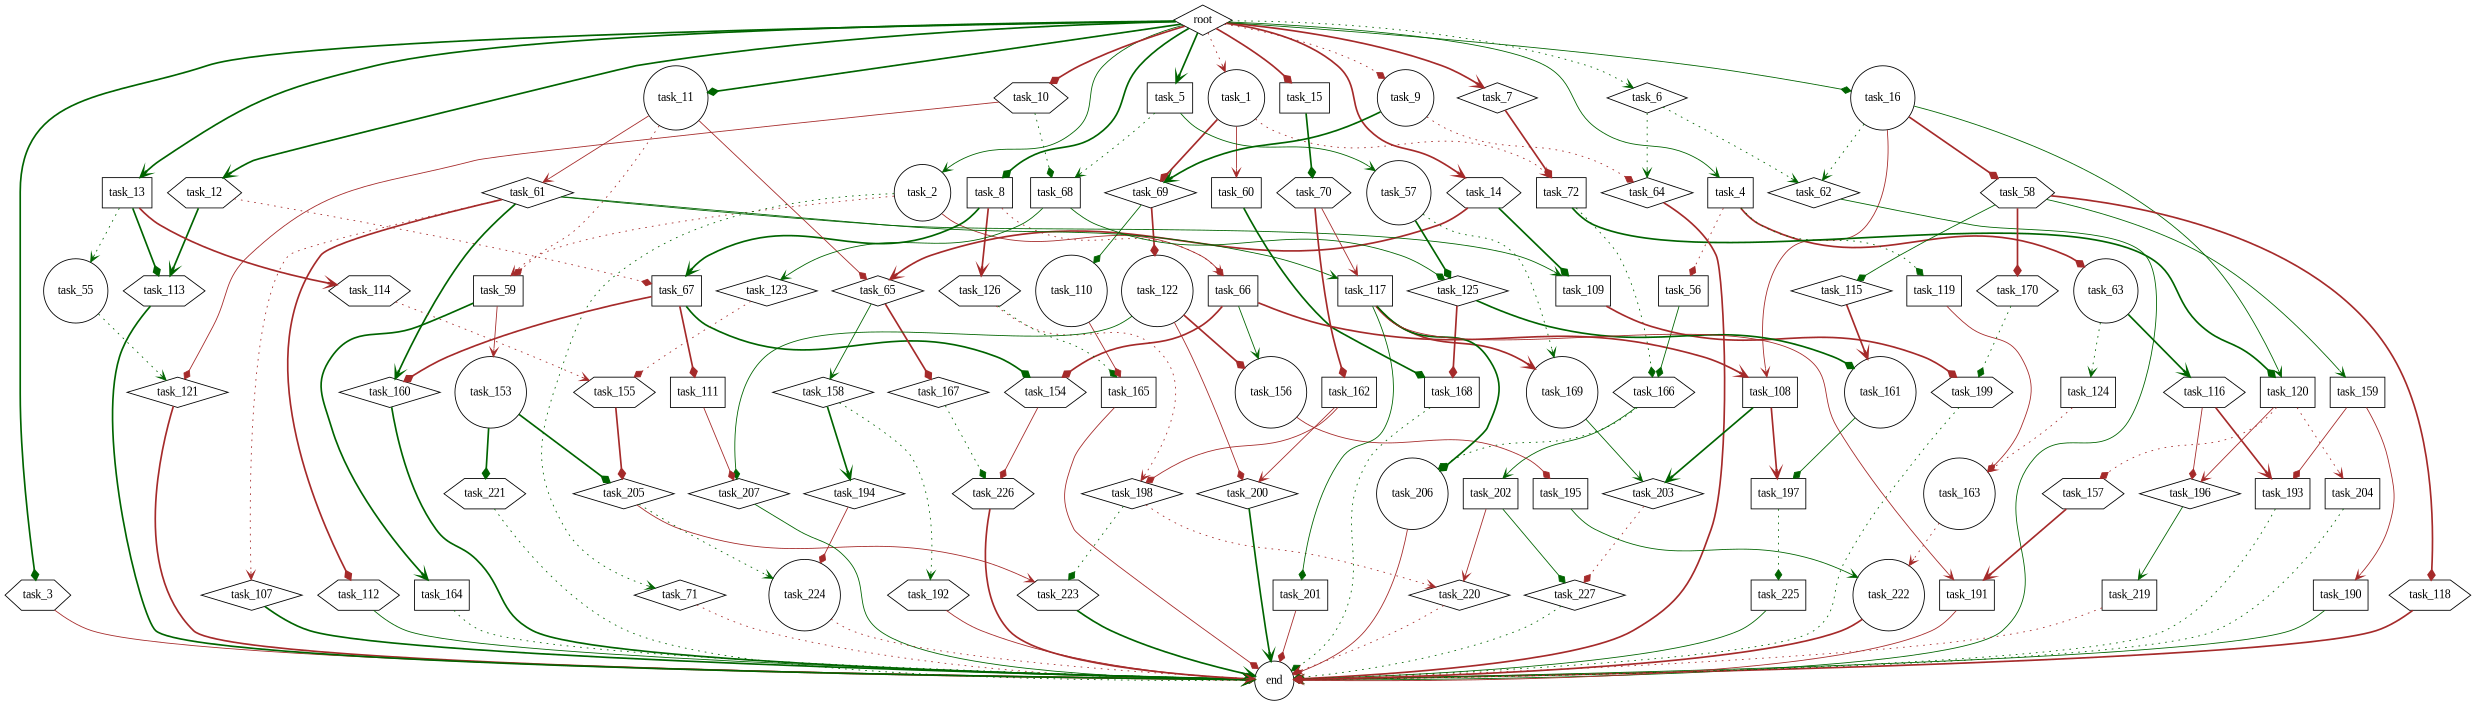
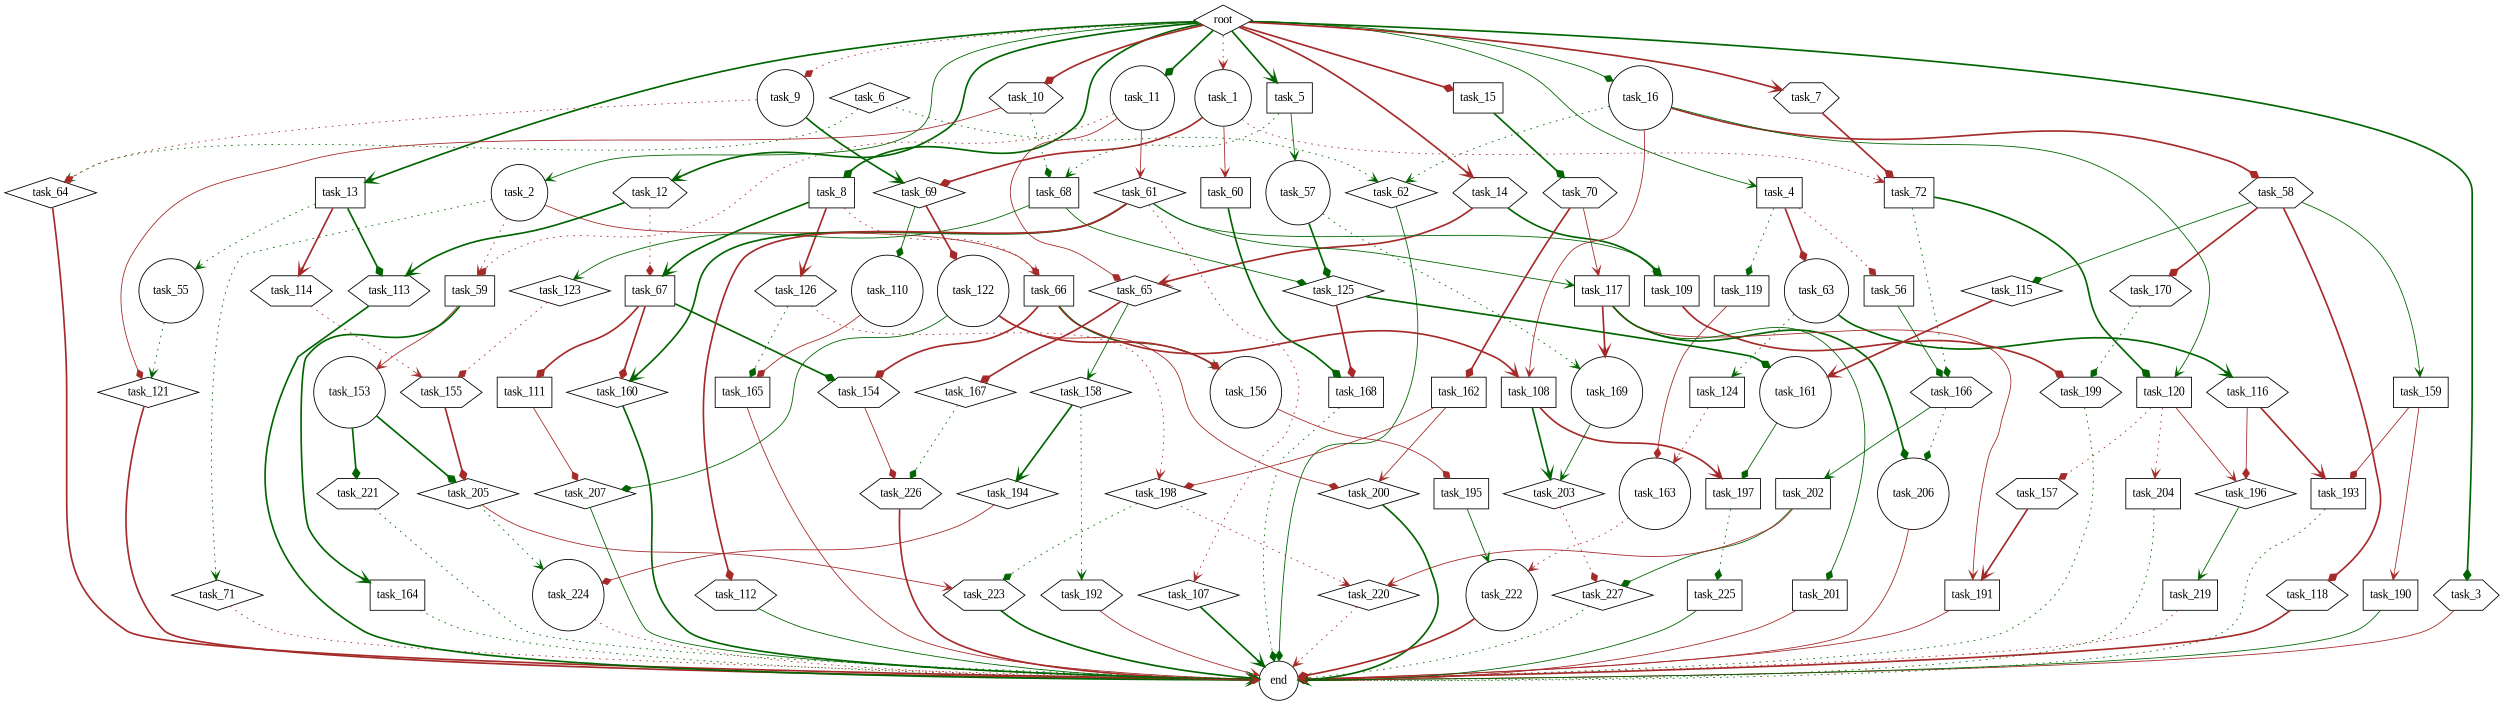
edge "root" -> "task_6": removed
node "task_7": shape diamond -> hexagon
